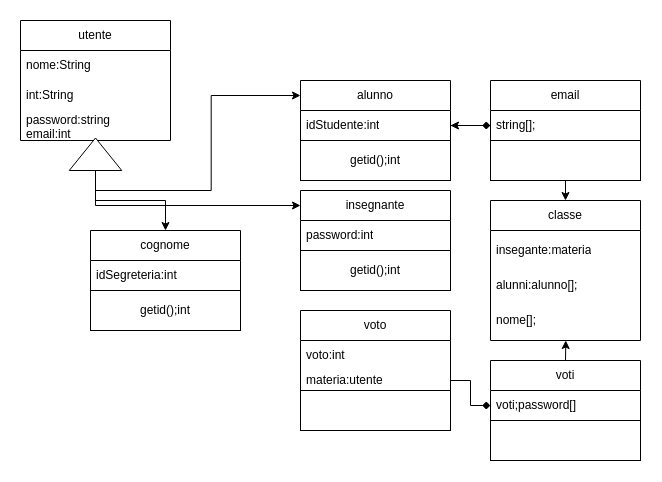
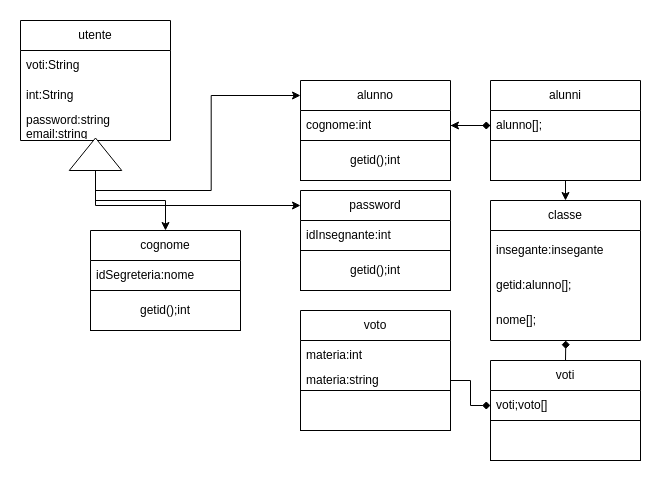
node "nome:String": label "nome:String" -> "voti:String"
node "email": label "email" -> "alunni"
node "password:string email:int": label "password:string email:int" -> "password:string email:string"
node "idStudente:int": label "idStudente:int" -> "cognome:int"
node "string[];": label "string[];" -> "alunno[];"
node "insegnante": label "insegnante" -> "password"
node "password:int": label "password:int" -> "idInsegnante:int"
node "insegante:materia": label "insegante:materia" -> "insegante:insegante"
node "idSegreteria:int": label "idSegreteria:int" -> "idSegreteria:nome"
node "alunni:alunno[];": label "alunni:alunno[];" -> "getid:alunno[];"
edge "voti" -> "nome[];": arrowhead classic -> diamond
node "voto:int": label "voto:int" -> "materia:int"
node "materia:utente": label "materia:utente" -> "materia:string"
node "voti;password[]": label "voti;password[]" -> "voti;voto[]"
